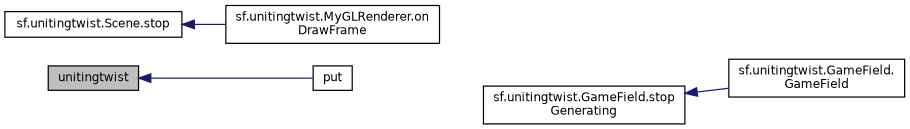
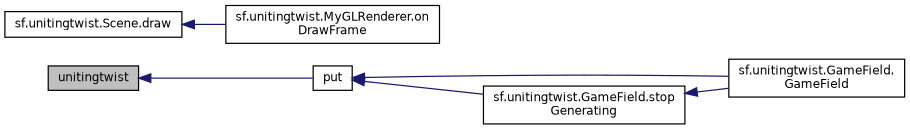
node "sf.unitingtwist.Scene.stop": label "sf.unitingtwist.Scene.stop" -> "sf.unitingtwist.Scene.draw"
edge "sf.unitingtwist.GameField. GameField" -> "put": added
edge "sf.unitingtwist.GameField.stop Generating" -> "put": added
